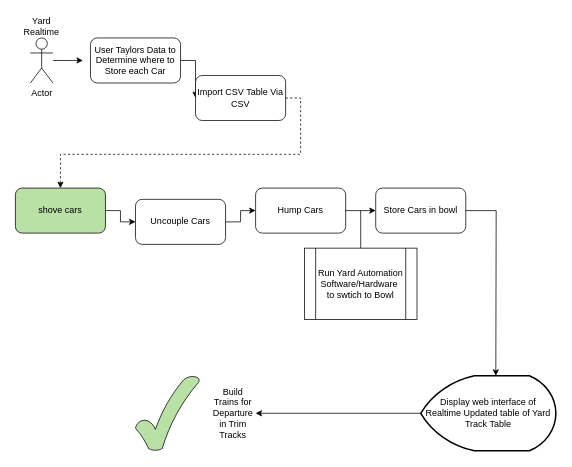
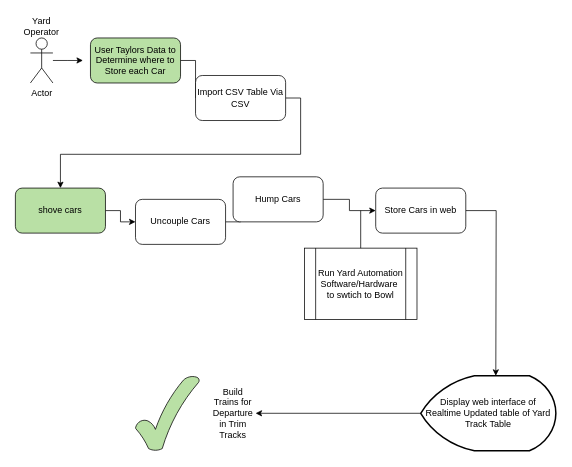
node "Yard Realtime": label "Yard Realtime" -> "Yard Operator"
node "User Taylors Data to Determine where to Store each Car": fillcolor #ffffff -> #b9e0a5
edge "User Taylors Data to Determine where to Store each Car" -> "Import CSV Table Via CSV": arrowhead classic -> none
edge "Import CSV Table Via CSV" -> "shove cars": style dashed -> solid
node "Hump Cars": moved (300, 210) -> (278, 199)
node "Store Cars in bowl": label "Store Cars in bowl" -> "Store Cars in web"
